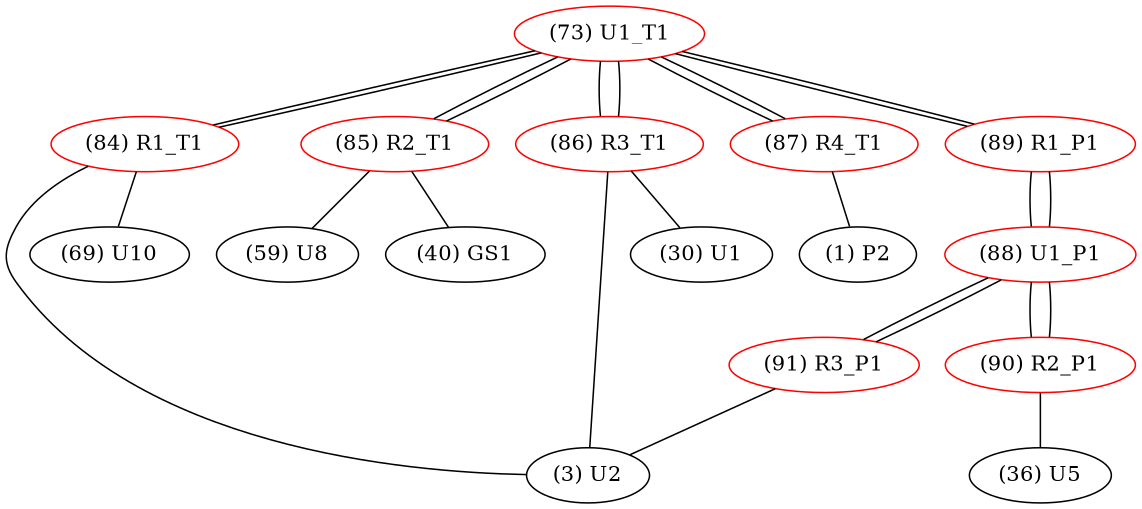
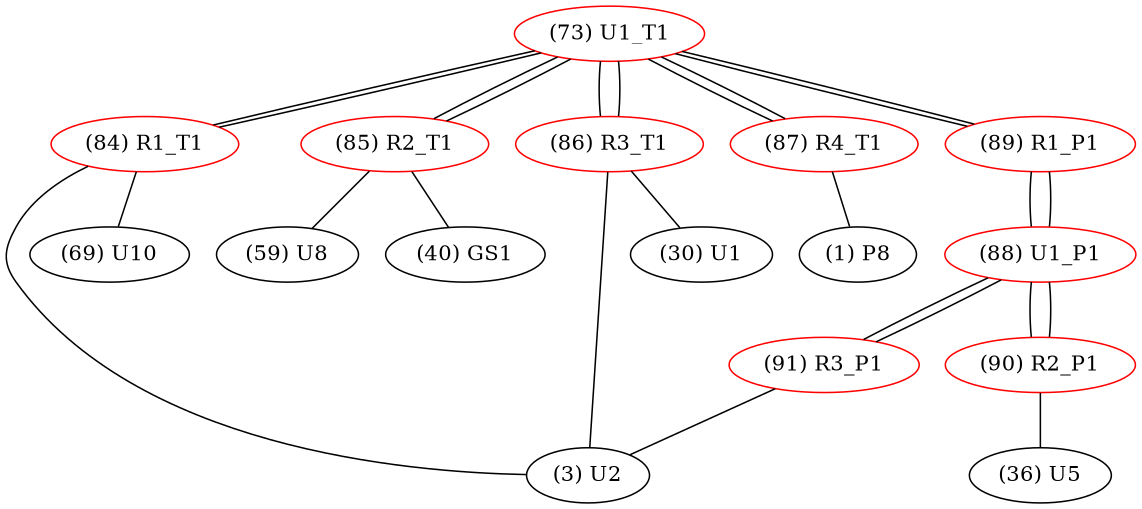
node "(1) P2": label "(1) P2" -> "(1) P8"
